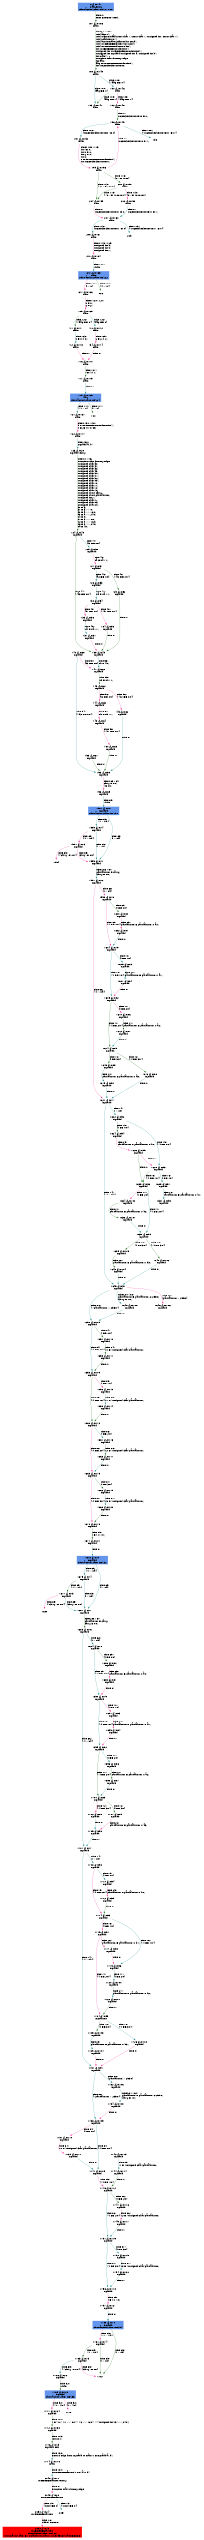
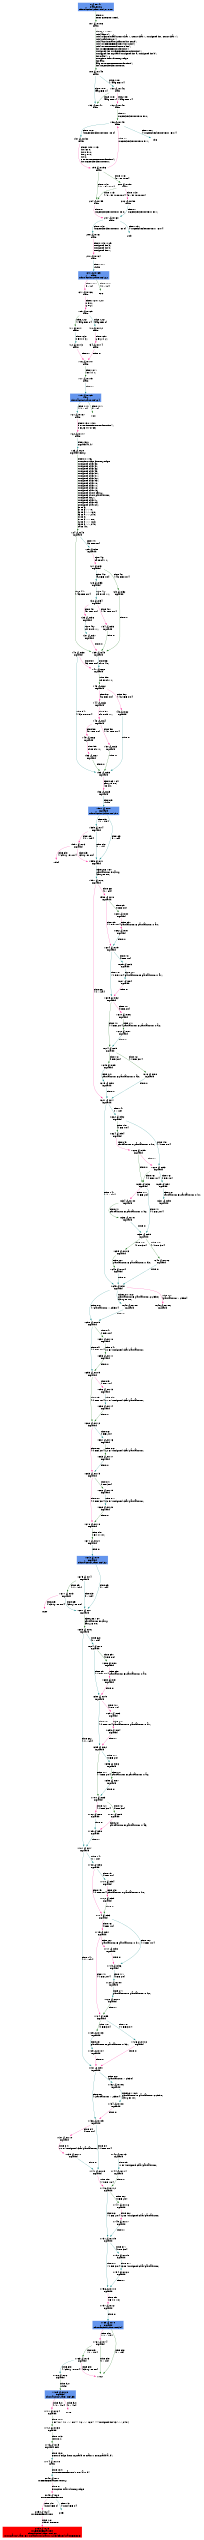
node "749 @ N66 mp_add": added
edge "1673 @ N70 mp_add AbstractionState: ABS52" -> "1675 @ N74 mp_add": removed, label "Line 65: [!(i < na)]"
node "1724 @ N99 mp_assert": label "1724 @ N99 mp_assert" -> "1724 @ N99 mp_add"
